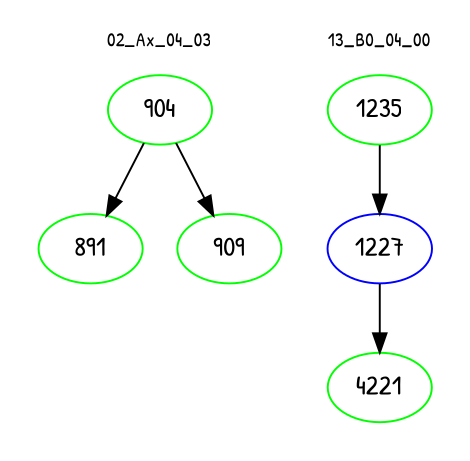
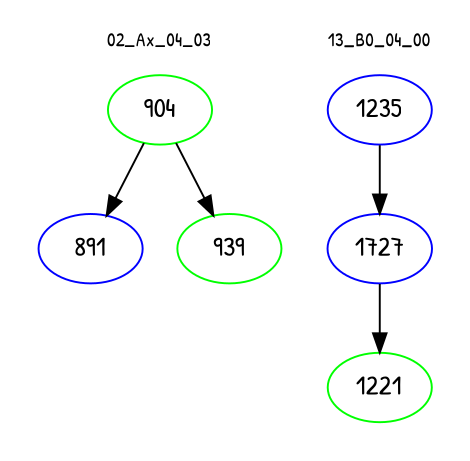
node "1235": color green -> blue
node "891": color green -> blue
node "909": label "909" -> "939"
node "1227": label "1227" -> "1727"
node "4221": label "4221" -> "1221"
